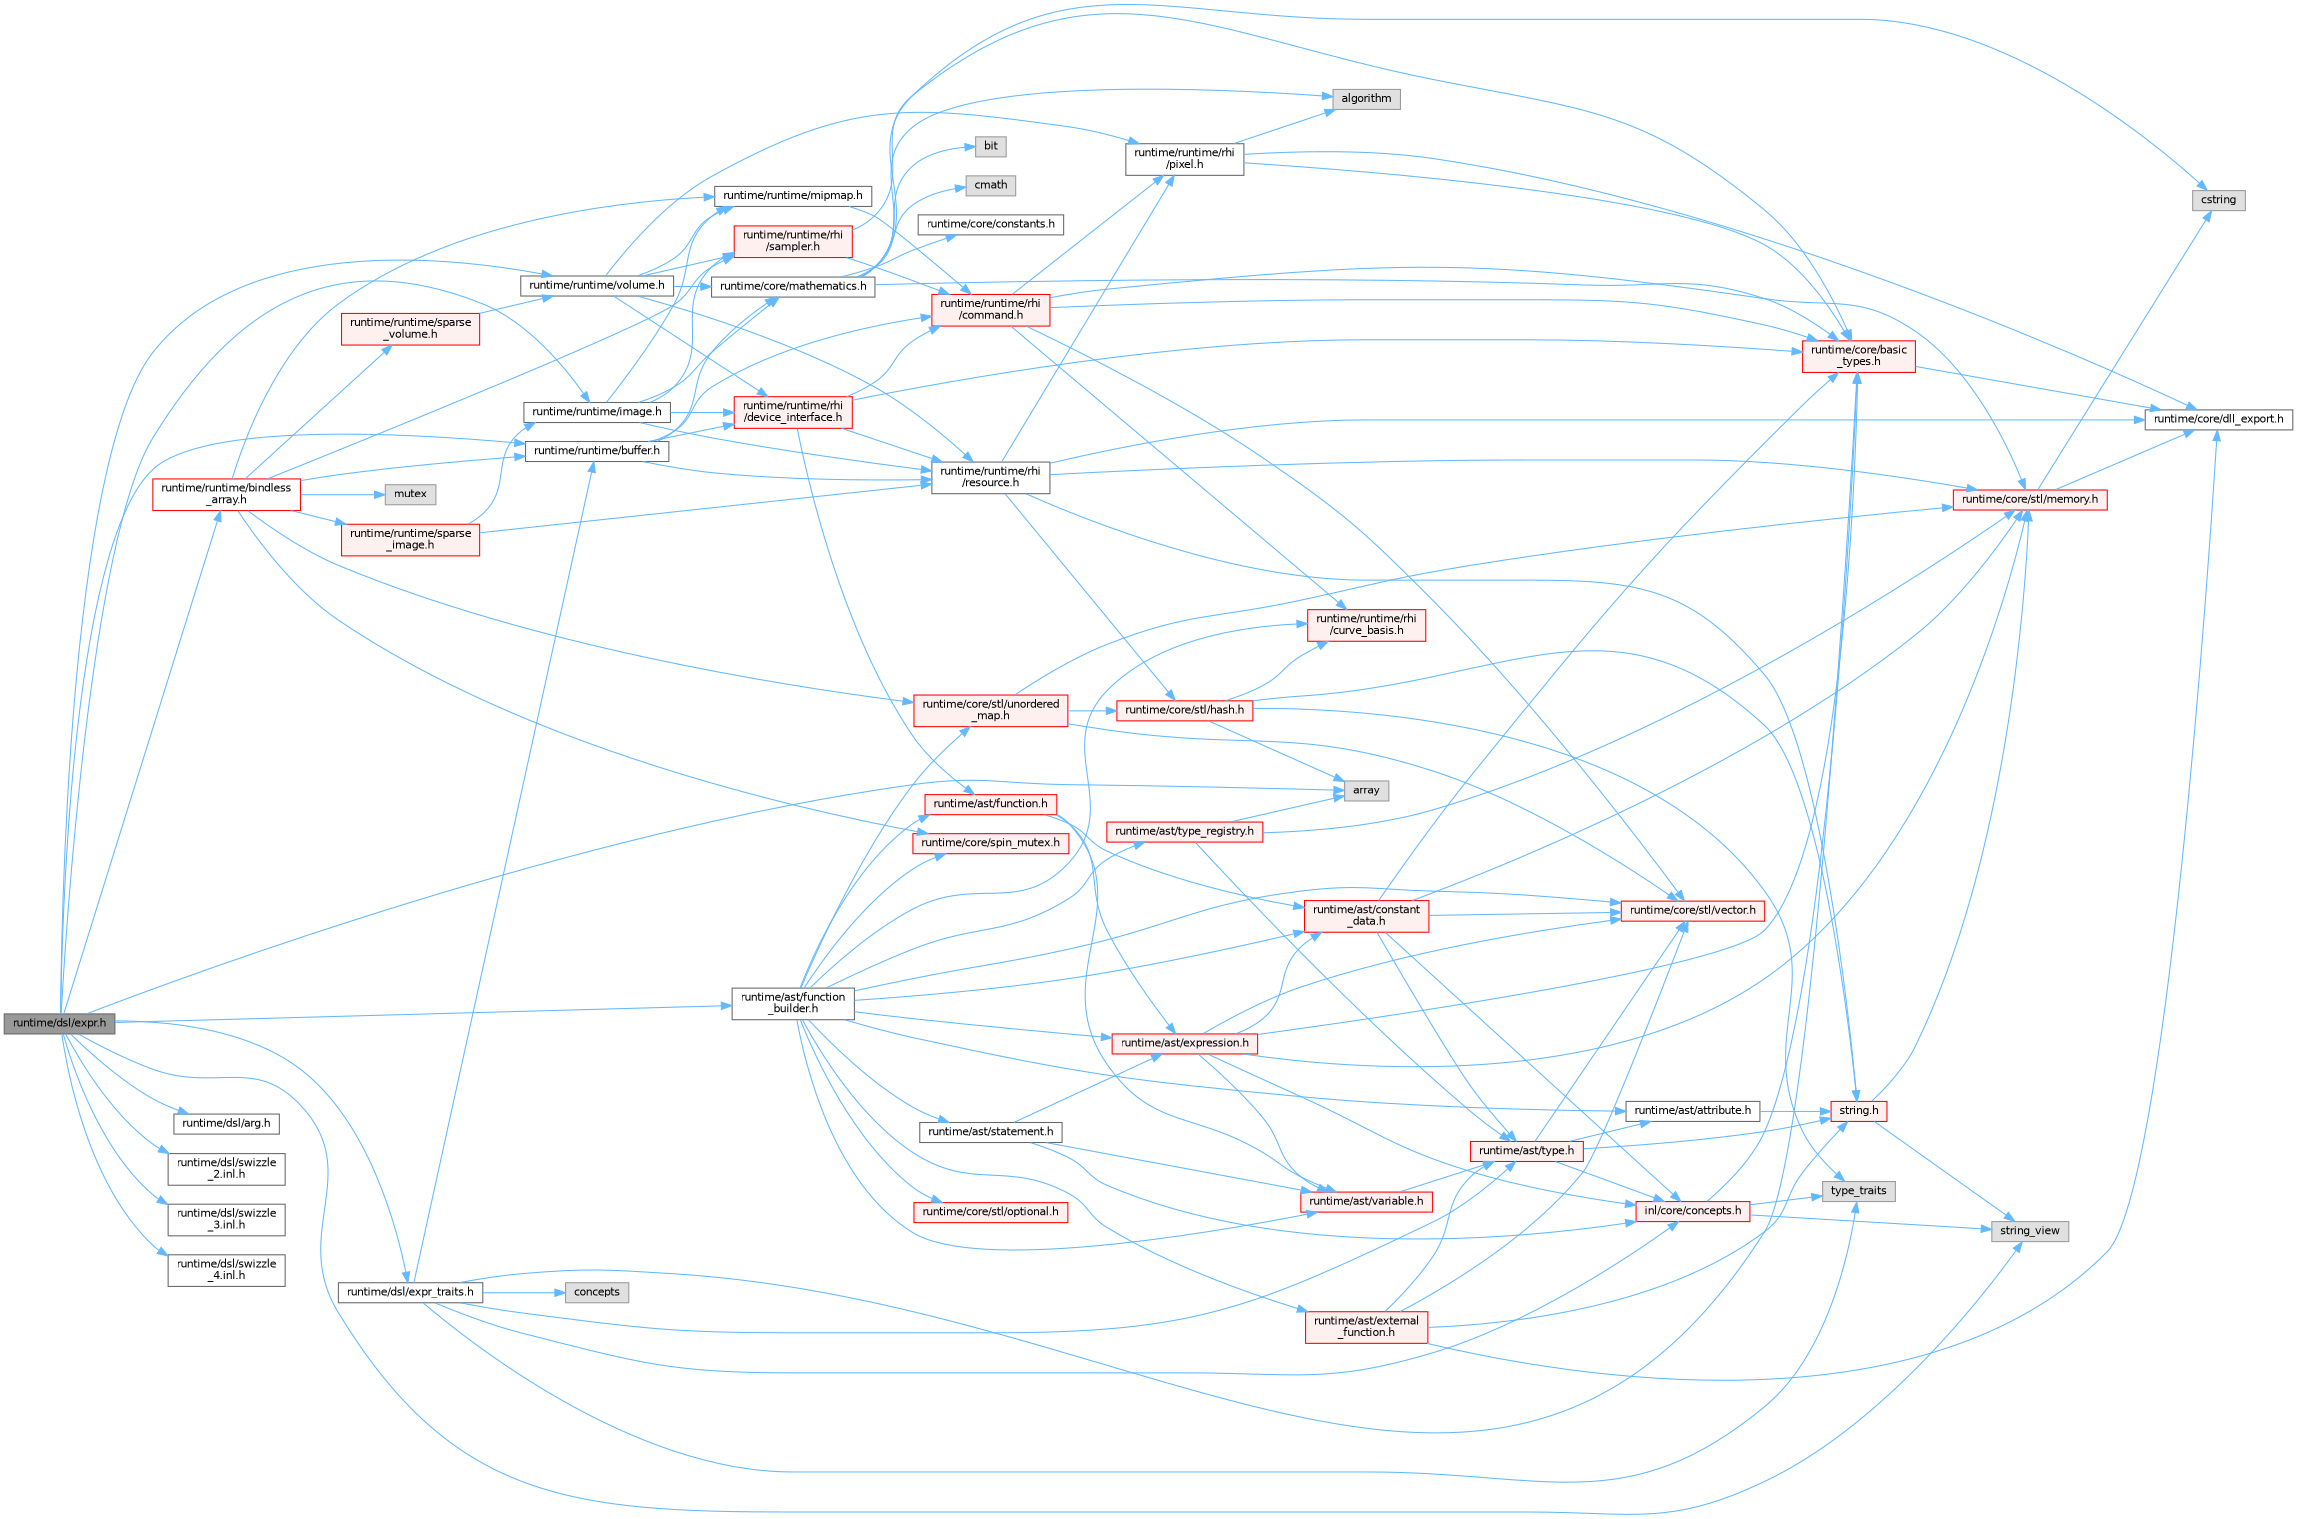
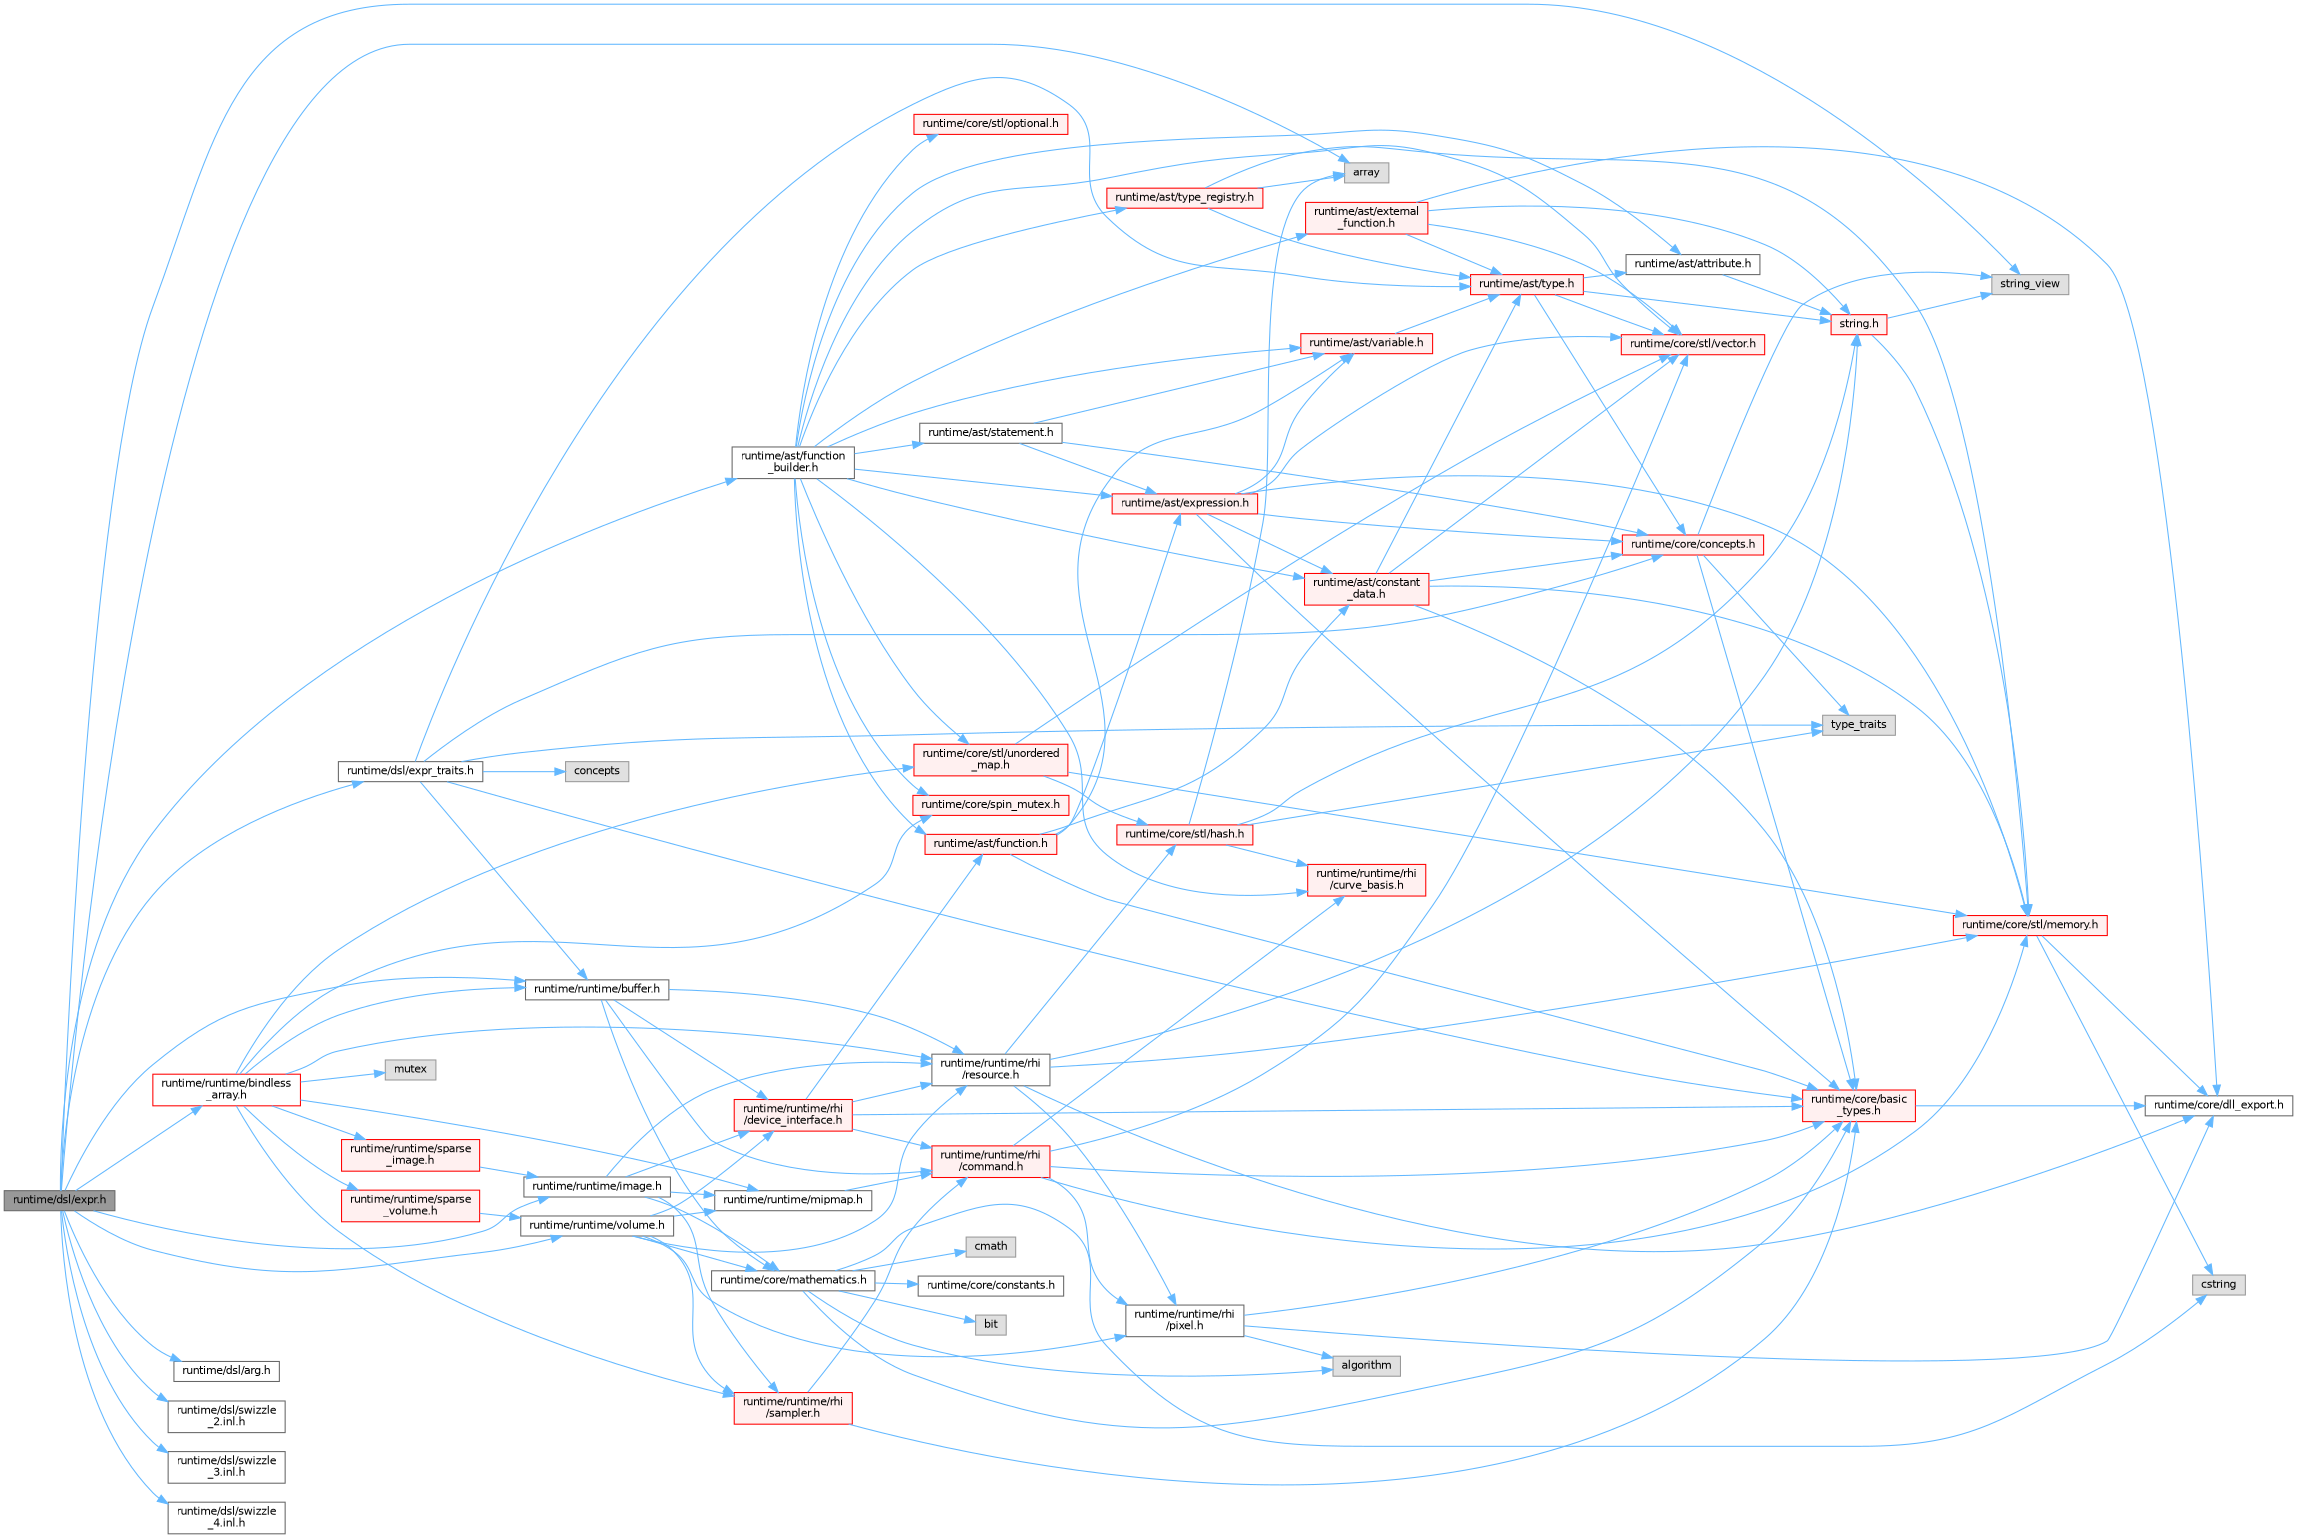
edge "runtime/runtime/sparse _image.h" -> "runtime/runtime/rhi /resource.h": now "runtime/runtime/bindless _array.h" -> "runtime/runtime/rhi /resource.h"
edge "runtime/ast/function.h" -> "runtime/core/basic _types.h": added
node "inl/core/concepts.h": label "inl/core/concepts.h" -> "runtime/core/concepts.h"
